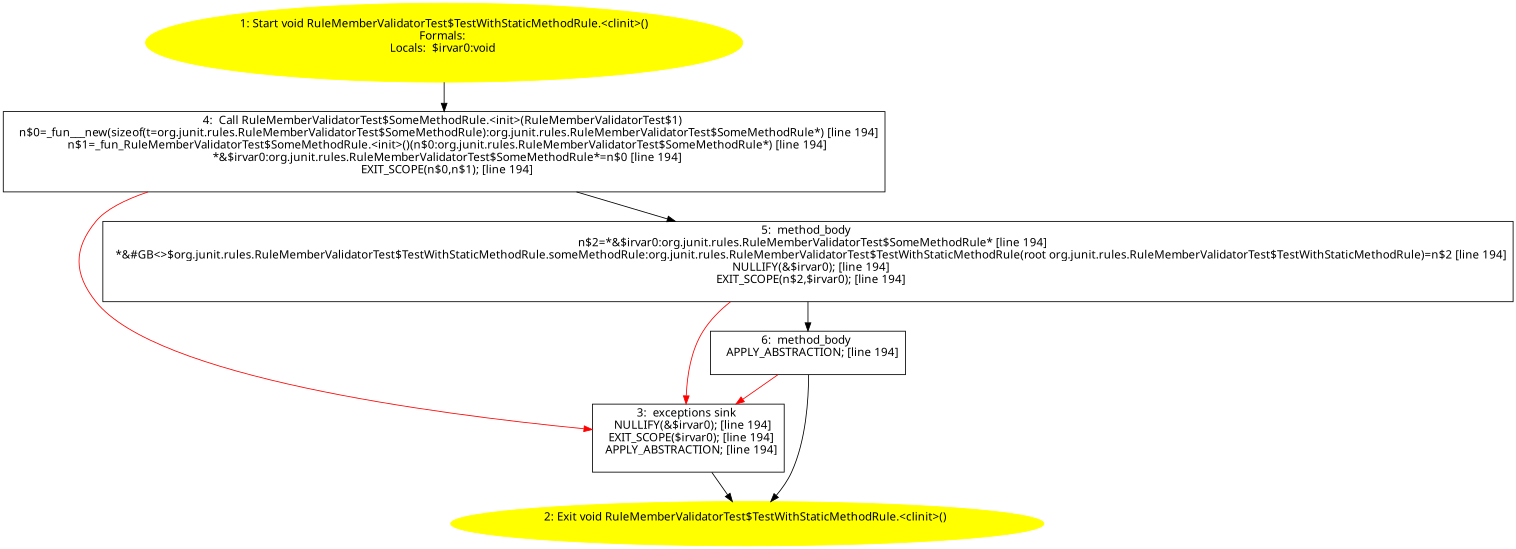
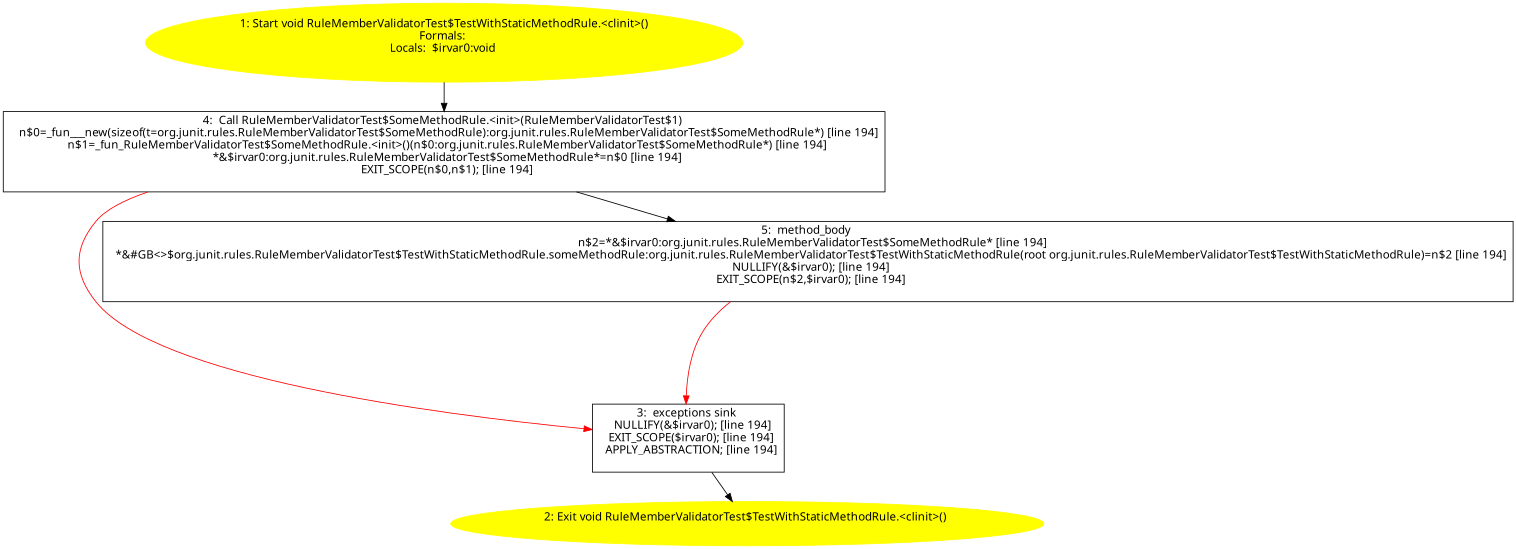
node "6:  method_body APPLY_ABSTRACTION; [line 194]": removed
